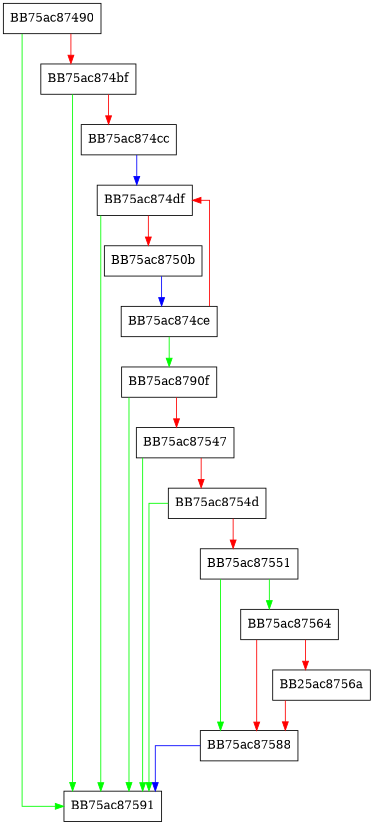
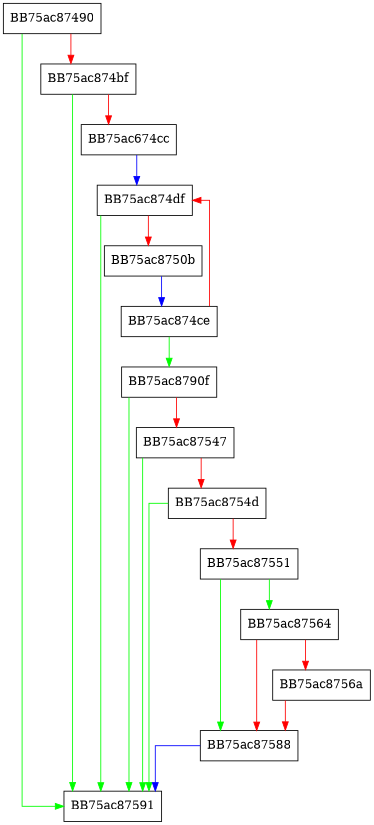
node "BB75ac874cc": label "BB75ac874cc" -> "BB75ac674cc"
node "BB25ac8756a": label "BB25ac8756a" -> "BB75ac8756a"
